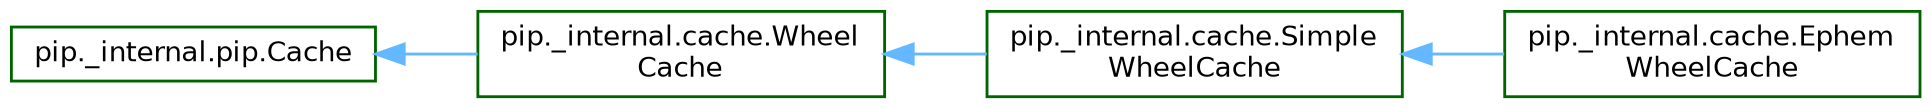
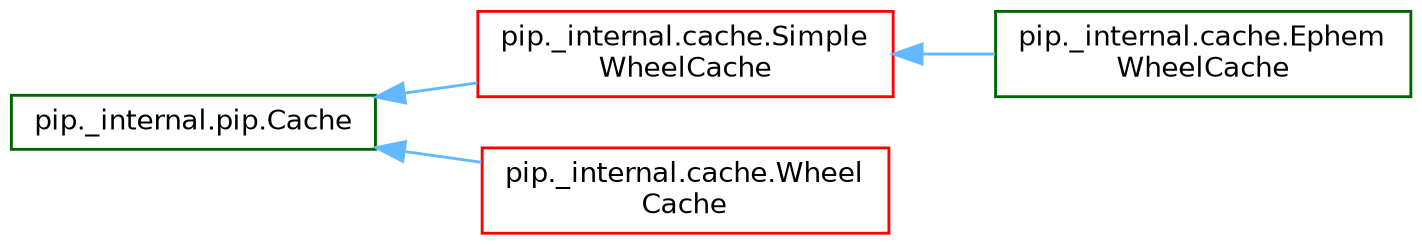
node "pip._internal.cache.Wheel Cache": color darkgreen -> red
edge "pip._internal.cache.Simple WheelCache" -> "pip._internal.cache.Wheel Cache": now "pip._internal.cache.Simple WheelCache" -> "pip._internal.pip.Cache"
node "pip._internal.cache.Simple WheelCache": color darkgreen -> red
